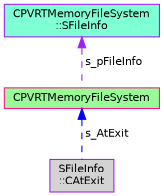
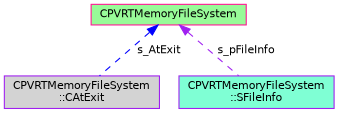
edge "CPVRTMemoryFileSystem" -> "CPVRTMemoryFileSystem ::SFileInfo": reversed
node "SFileInfo ::CAtExit": label "SFileInfo ::CAtExit" -> "CPVRTMemoryFileSystem ::CAtExit"
